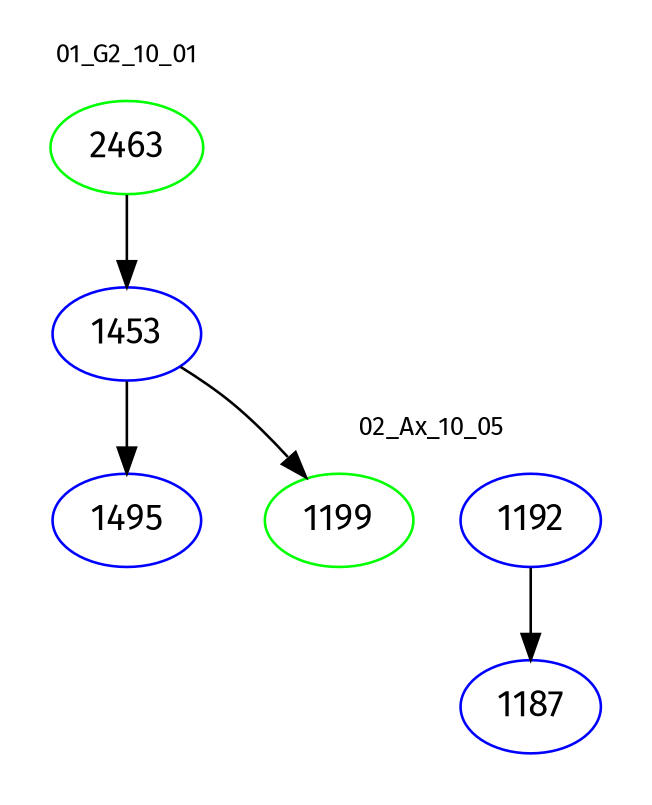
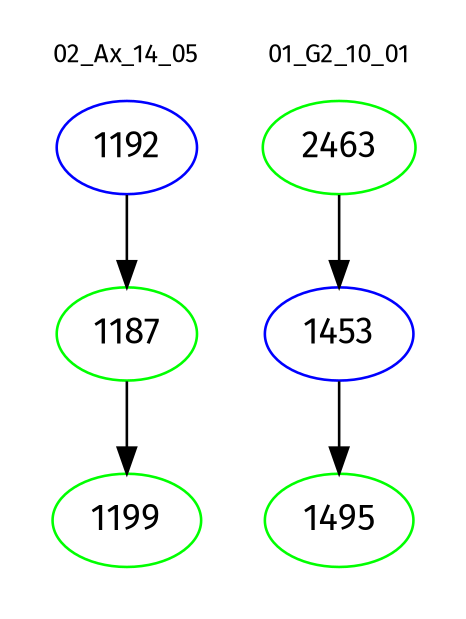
cluster "02_Ax_10_05": label "02_Ax_10_05" -> "02_Ax_14_05"
edge "1453" -> "1199": now "1187" -> "1199"
node "1495": color blue -> green
node "1187": color blue -> green
